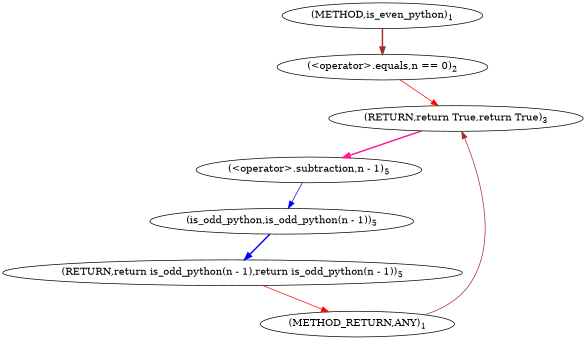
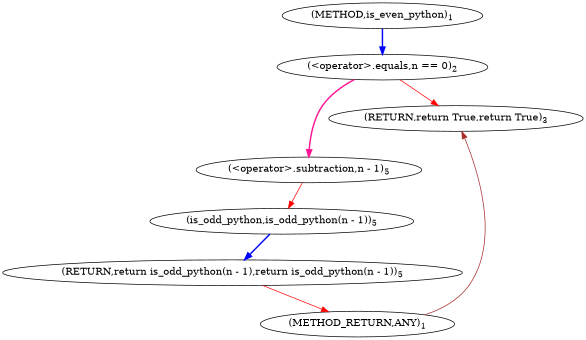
edge "(METHOD,is_even_python)" -> "(<operator>.equals,n == 0)": color brown -> blue
edge "(RETURN,return True,return True)" -> "(<operator>.subtraction,n - 1)": now "(<operator>.equals,n == 0)" -> "(<operator>.subtraction,n - 1)"
edge "(<operator>.subtraction,n - 1)" -> "(is_odd_python,is_odd_python(n - 1))": color blue -> red
